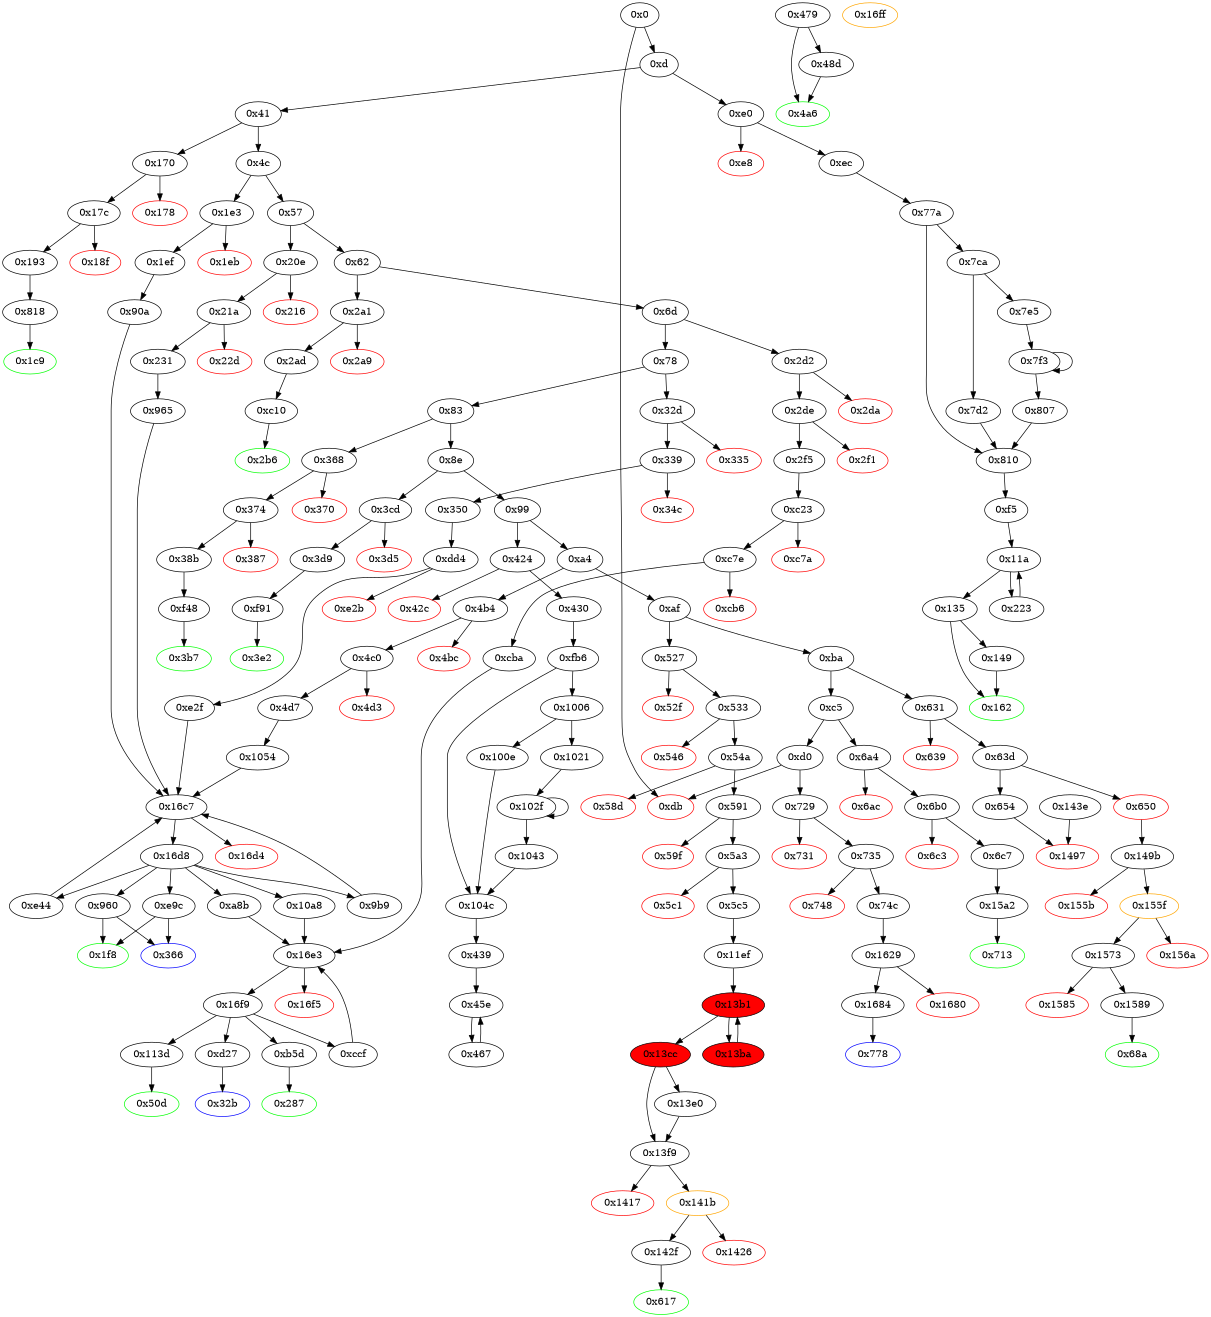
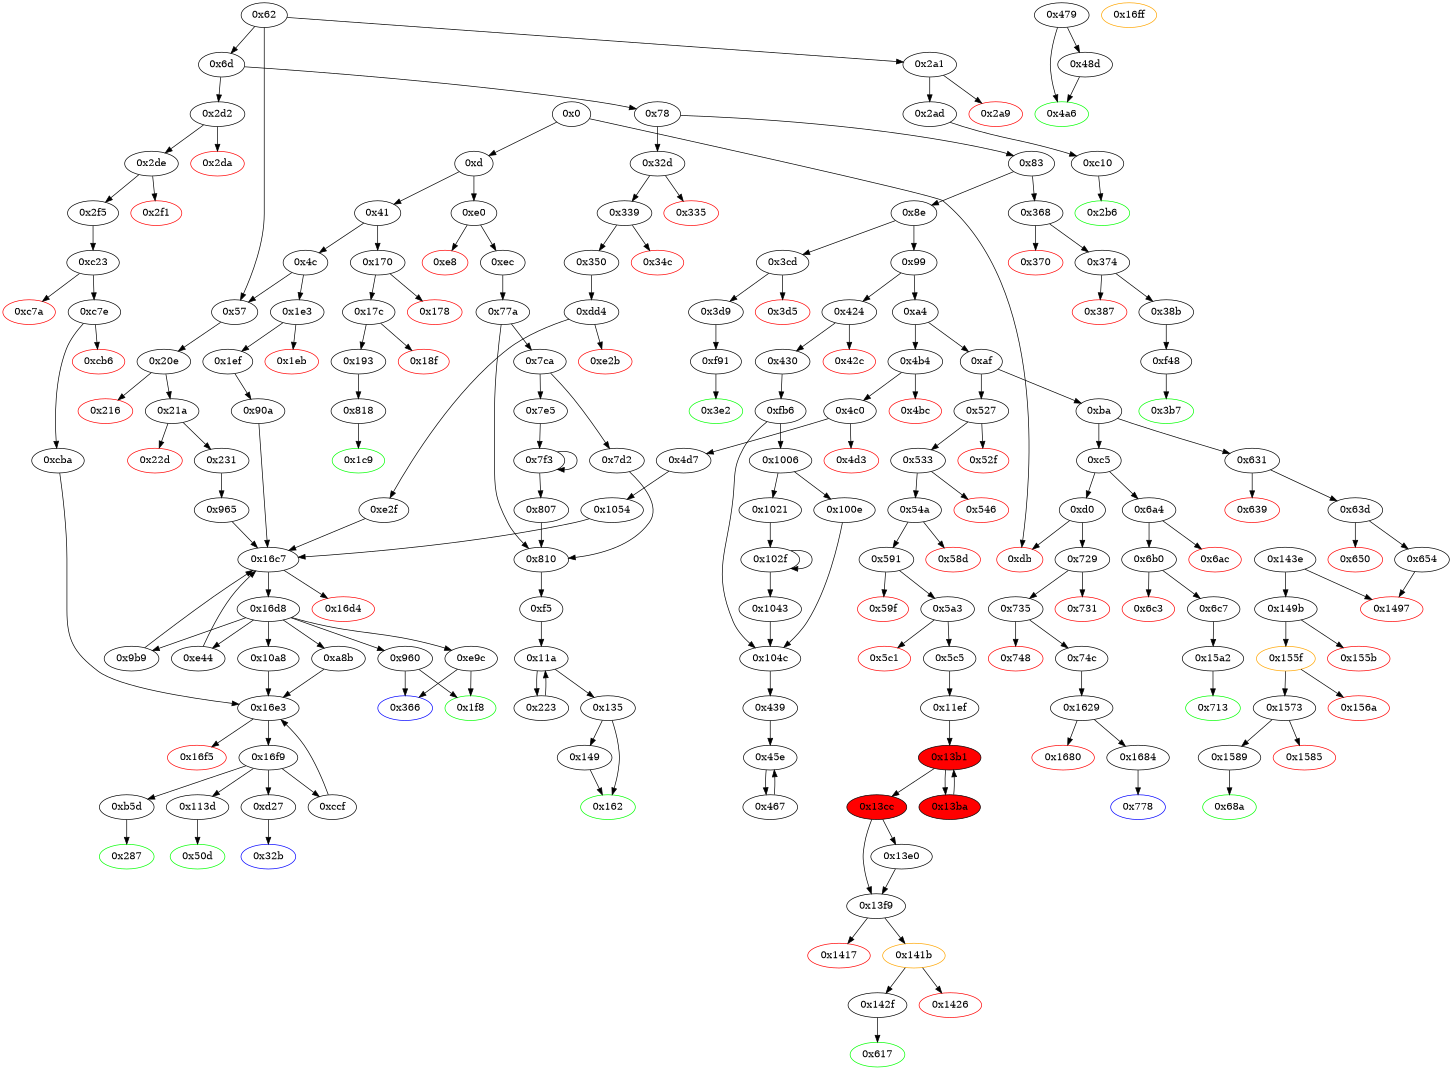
edge "0x57" -> "0x62": reversed
edge "0x650" -> "0x149b": now "0x143e" -> "0x149b"
